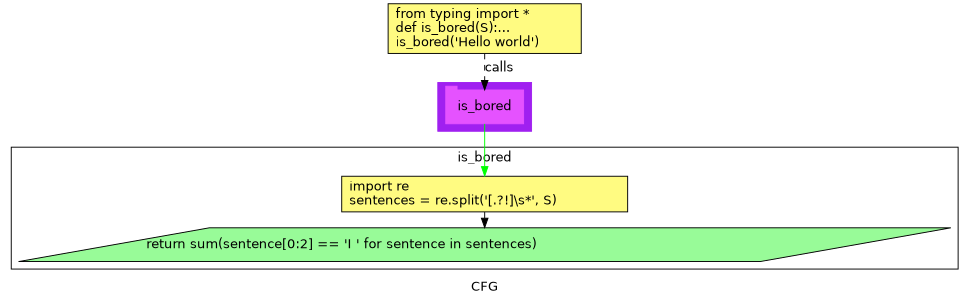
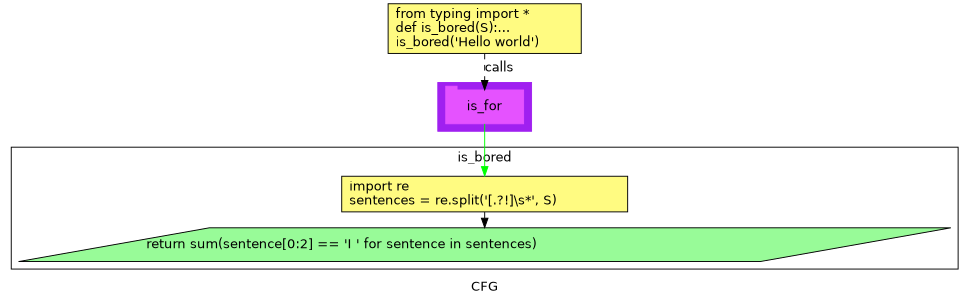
node "is_bored": label "is_bored" -> "is_for"
